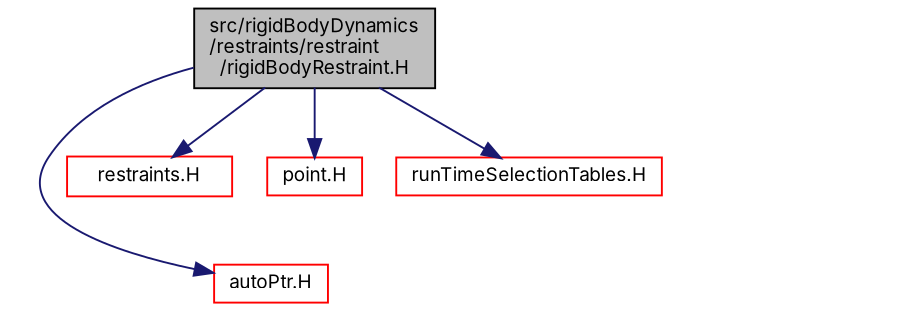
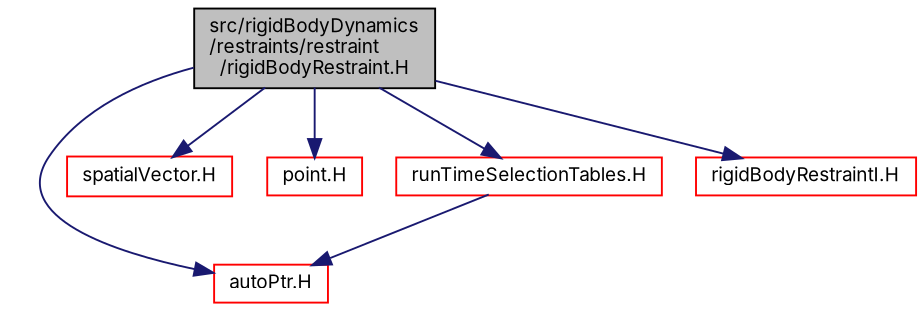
node "restraints.H": label "restraints.H" -> "spatialVector.H"
node "rigidBodyRestraintI.H": added
edge "runTimeSelectionTables.H" -> "autoPtr.H": added
